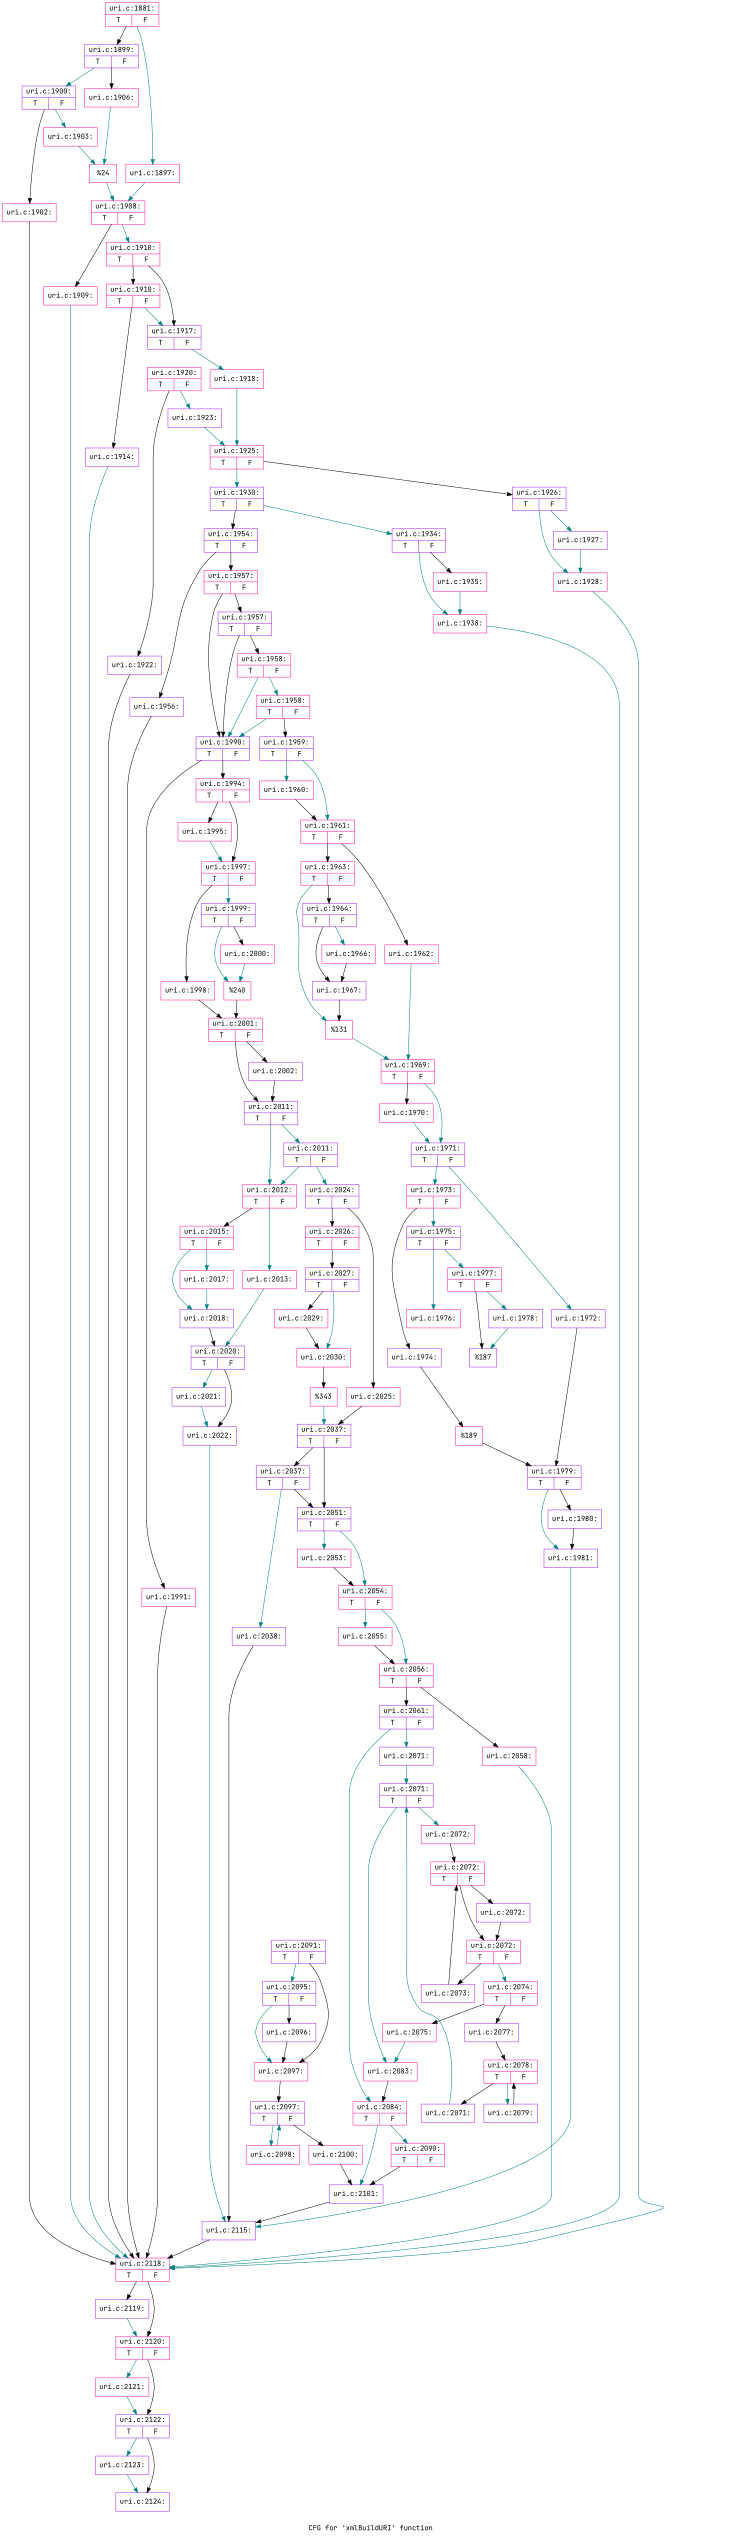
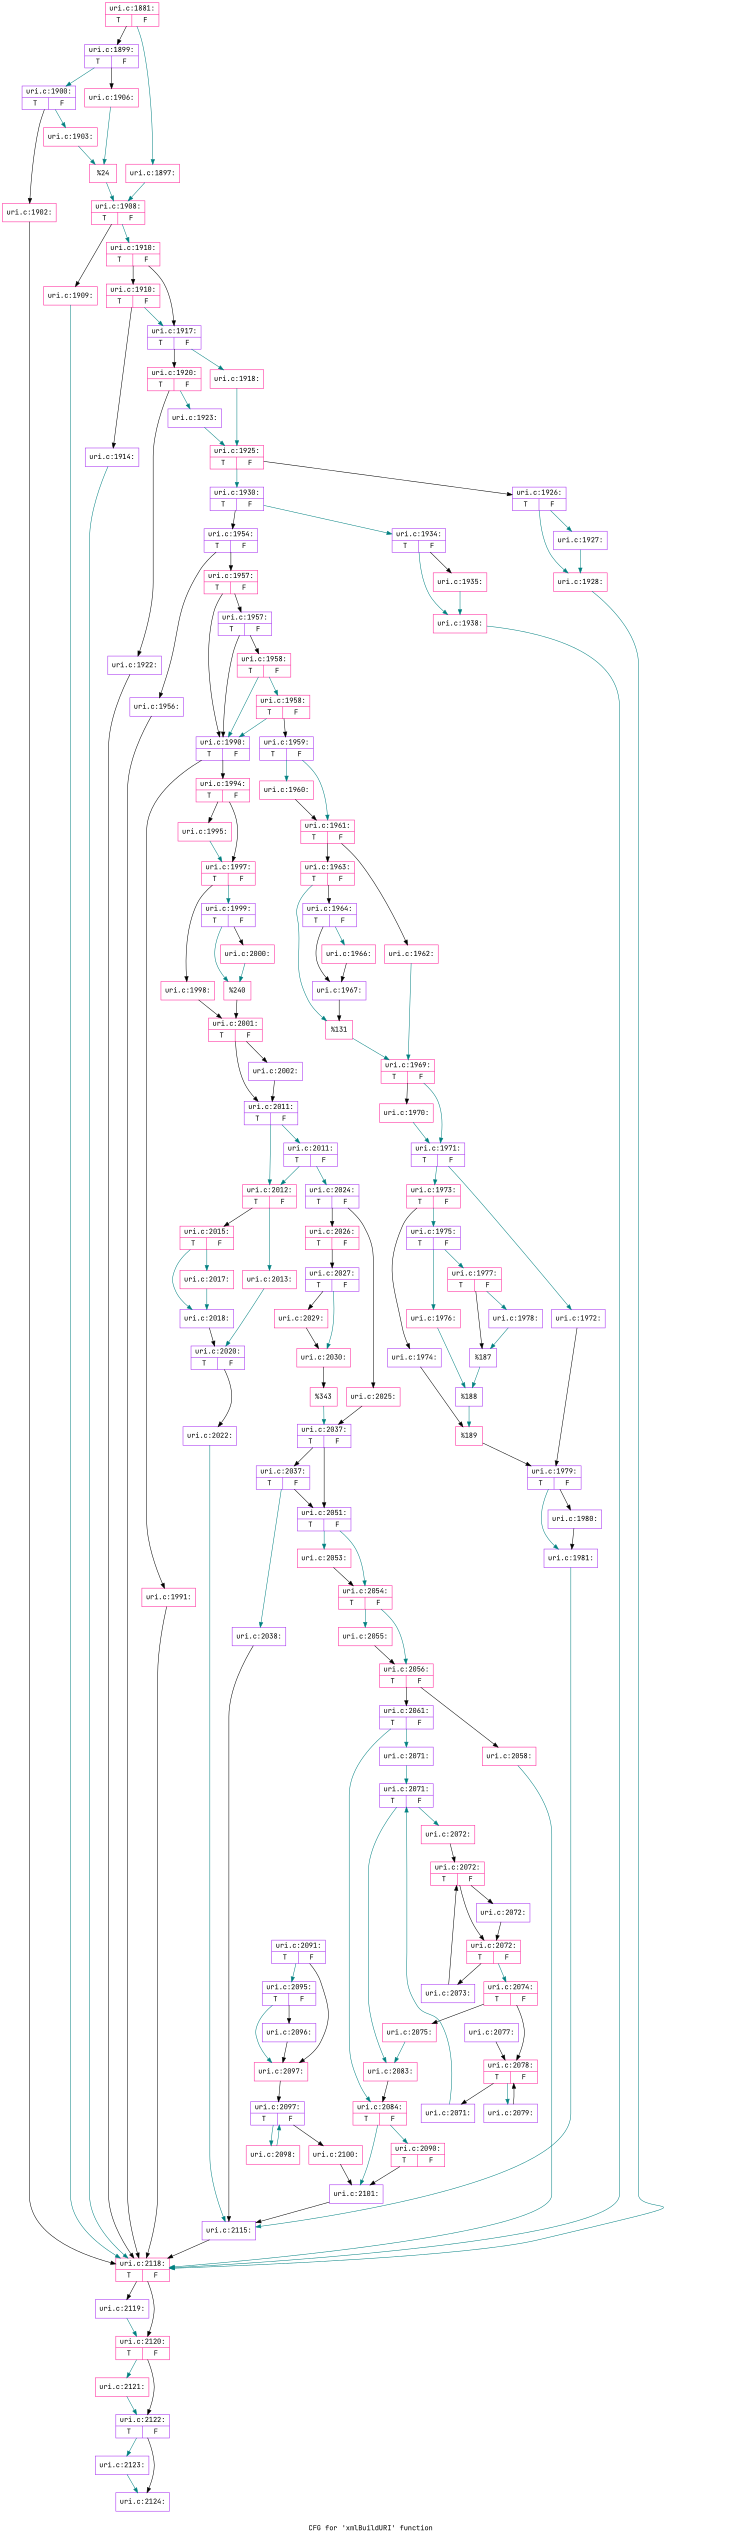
edge "uri.c:1917:" -> "uri.c:1920:": added
node "uri.c:2021:": removed
node "%188": added
edge "uri.c:2074:" -> "uri.c:2077:": now "uri.c:2074:" -> "uri.c:2078:"
